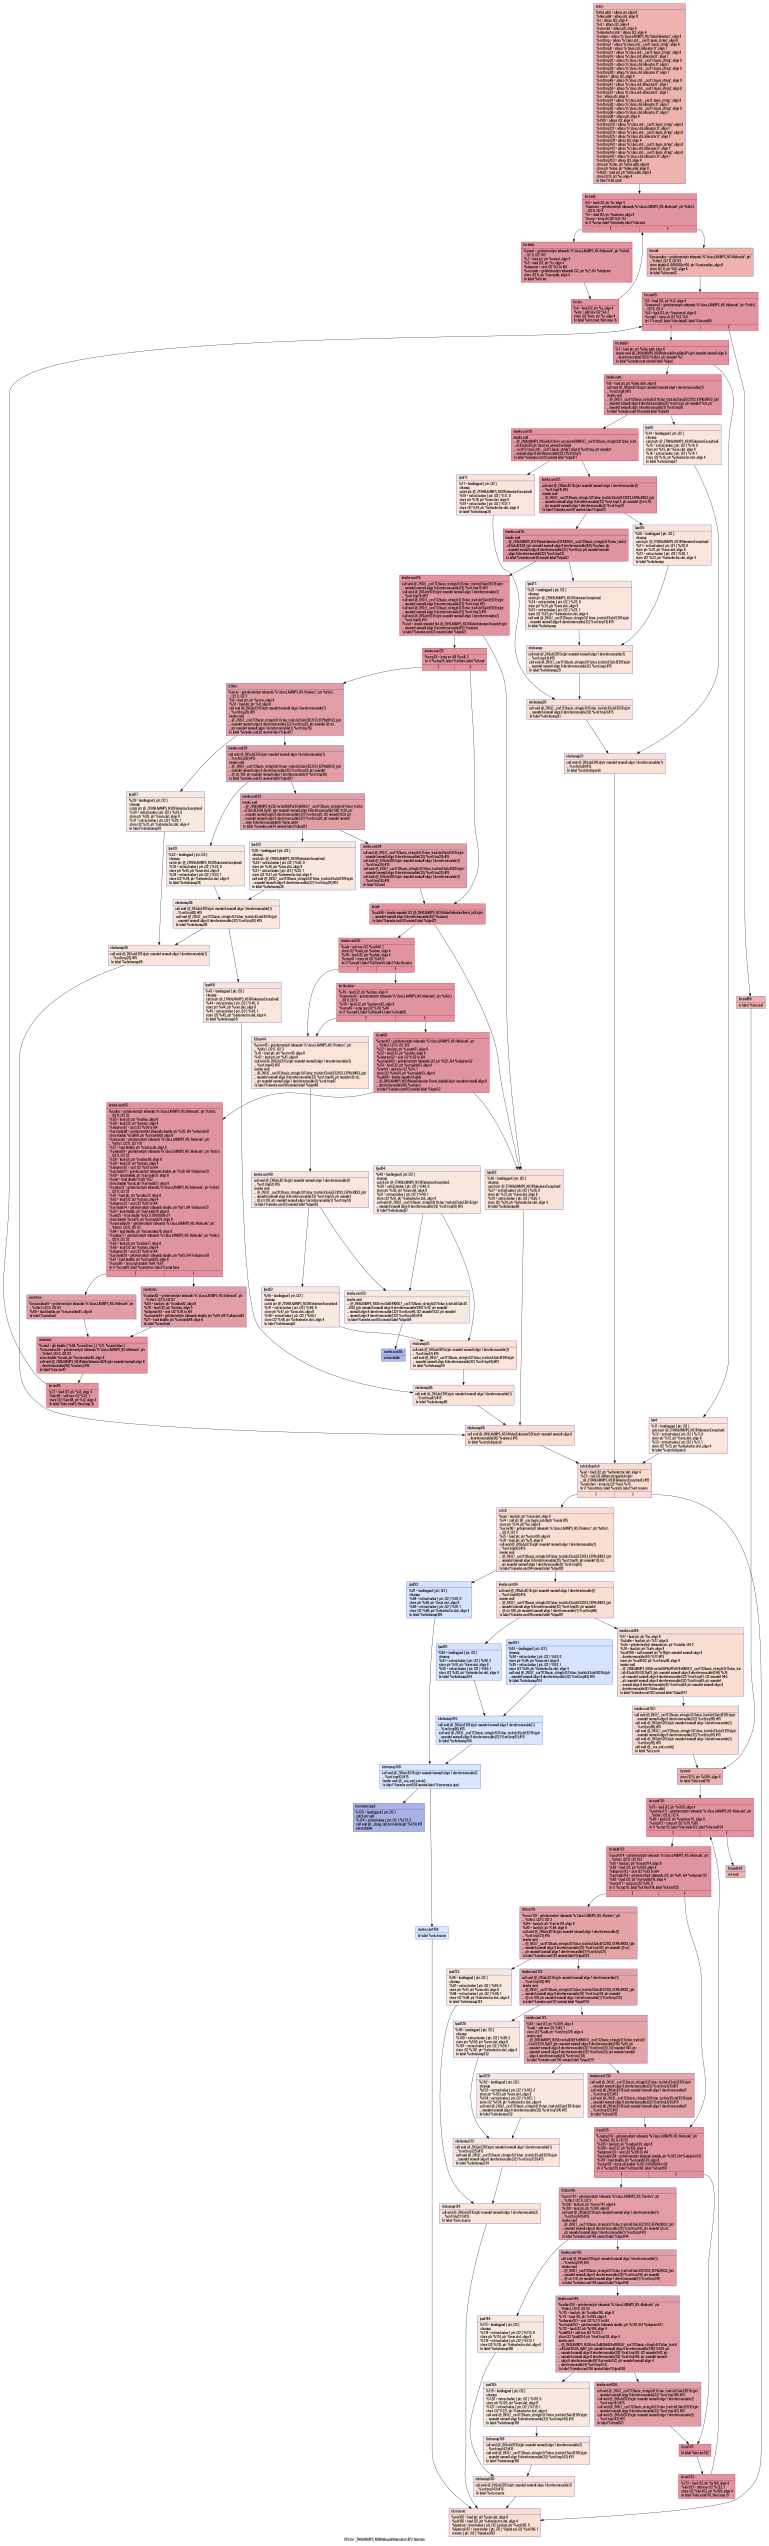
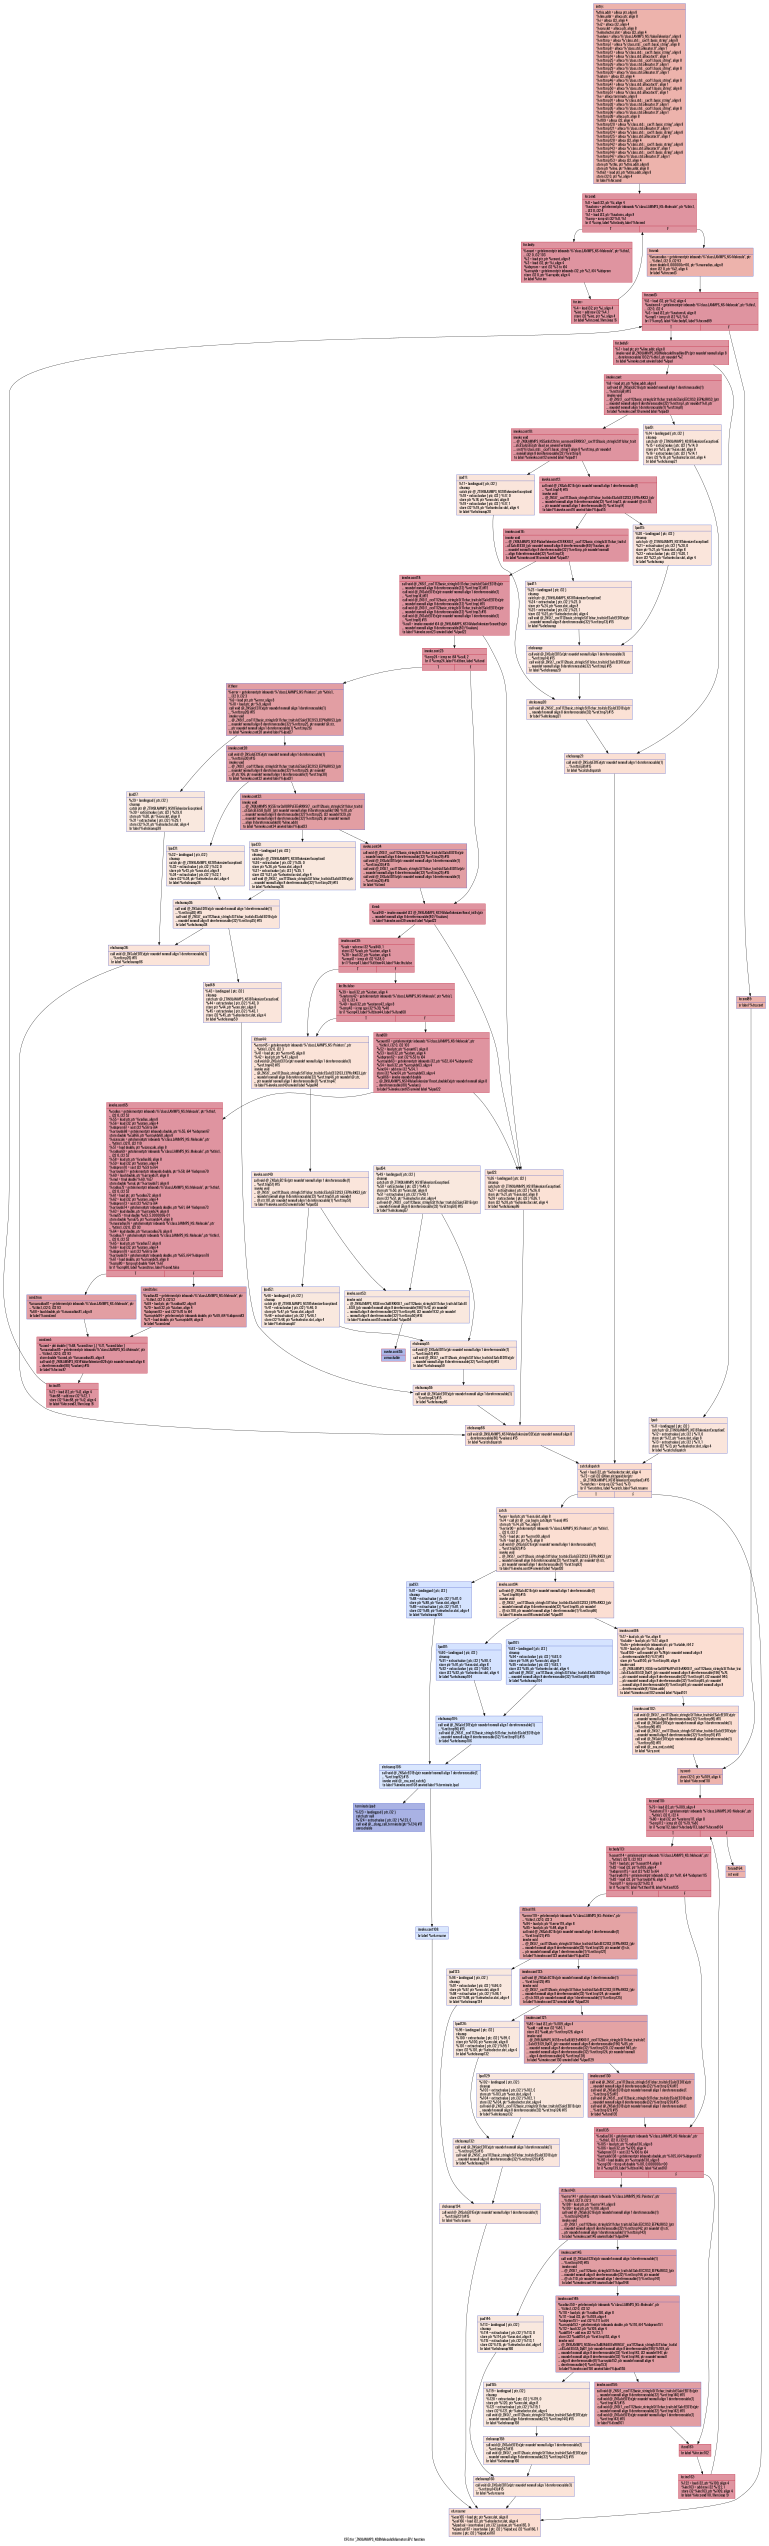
node "entry:": text "%e = alloca ptr, align 8" -> "%e = alloca terminate, align 8"
node "invoke.cont55:": color #3d50c3ff -> #b70d28ff
node "ehcleanup57:": color #b70d28ff -> #3d50c3ff
